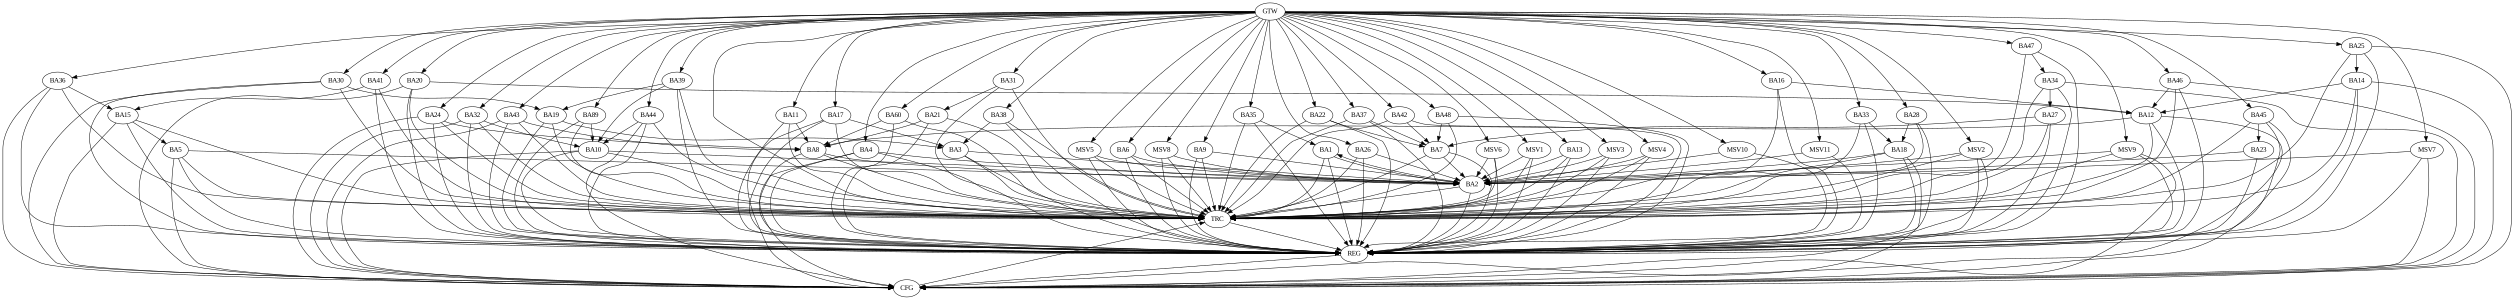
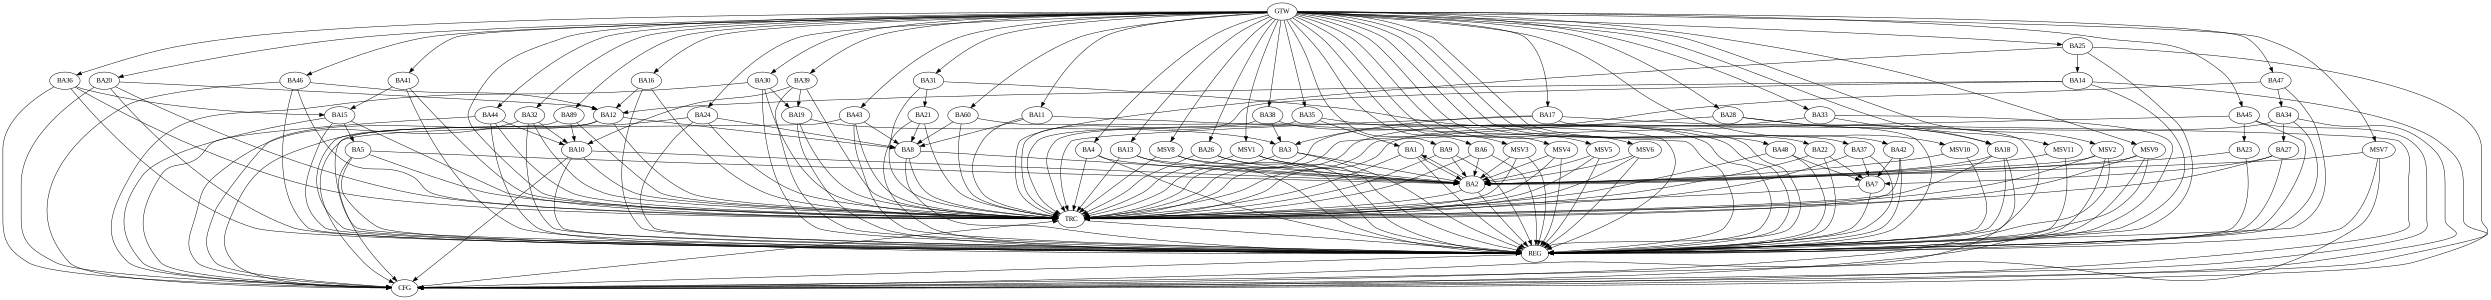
edge "BA7" -> "BA2": removed
edge "BA4" -> "CFG": removed
